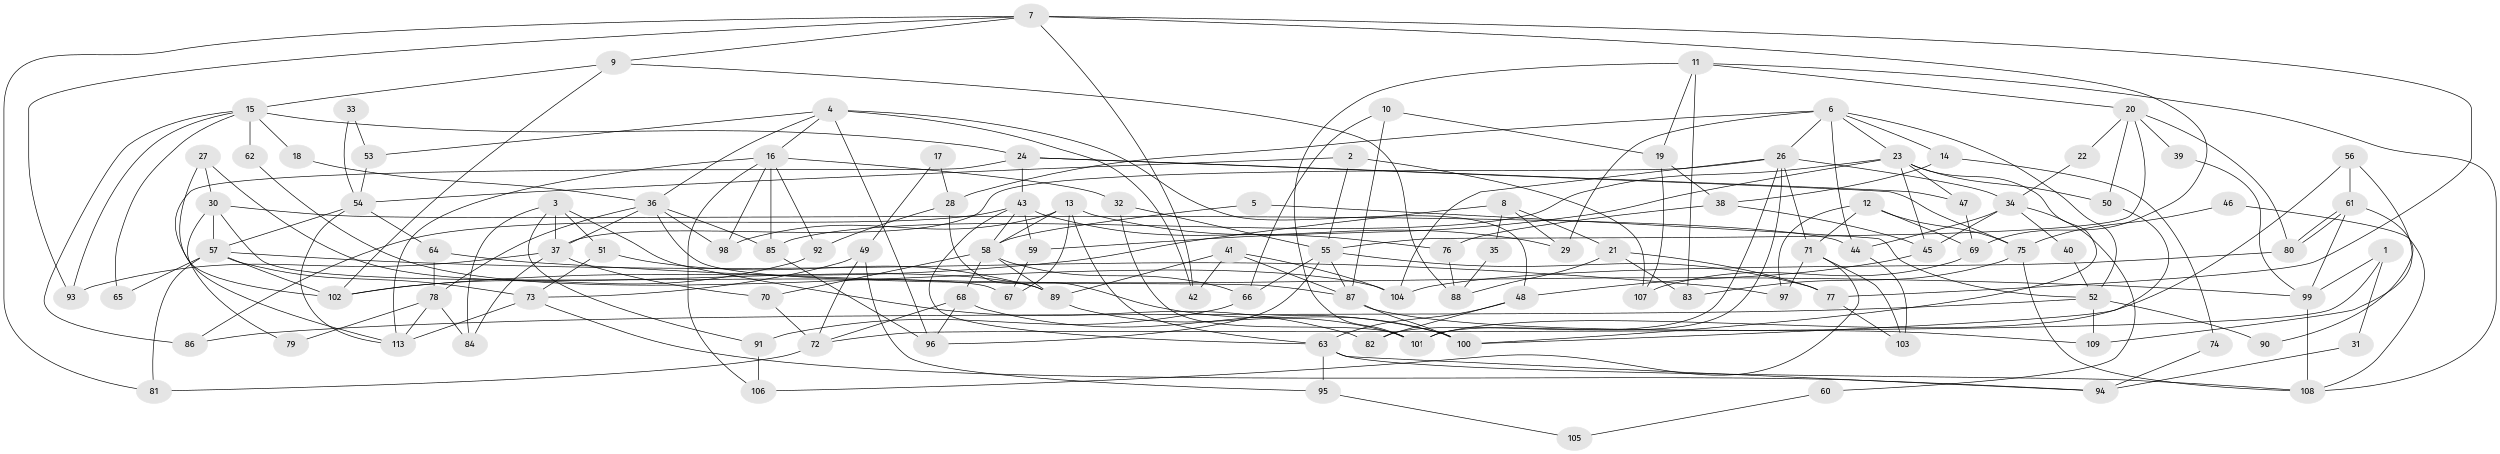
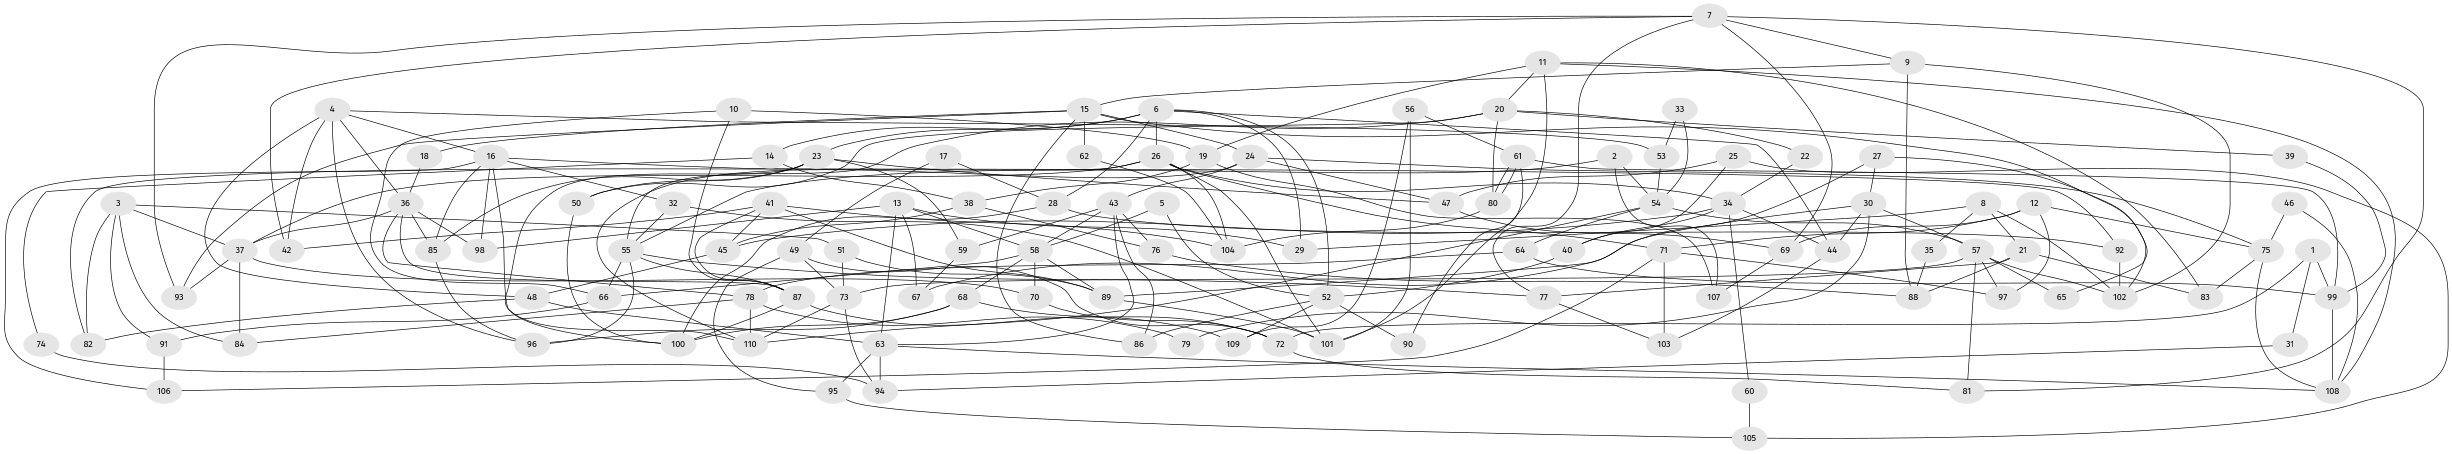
node "25": added
edge "23" -- "45": now "41" -- "45"
node "113": label "113" -> "110"
